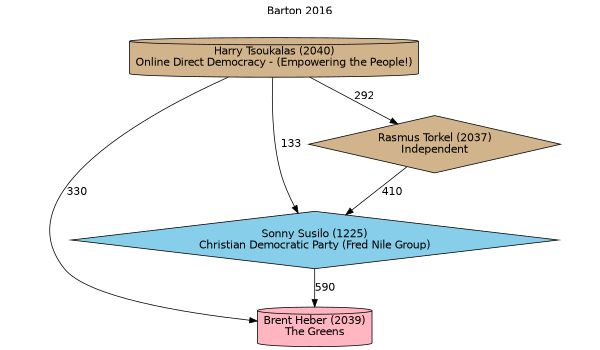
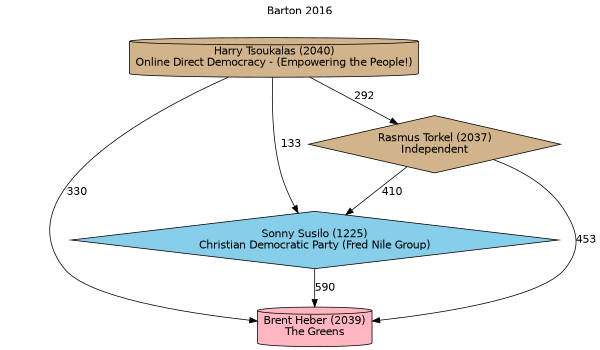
edge "Rasmus Torkel (2037) Independent" -> "Brent Heber (2039) The Greens": added, label "453"
